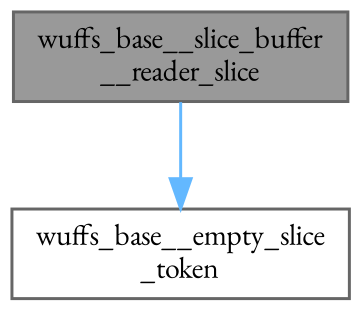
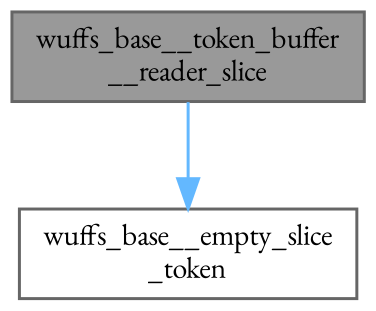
node "wuffs_base__slice_buffer __reader_slice": label "wuffs_base__slice_buffer __reader_slice" -> "wuffs_base__token_buffer __reader_slice"
